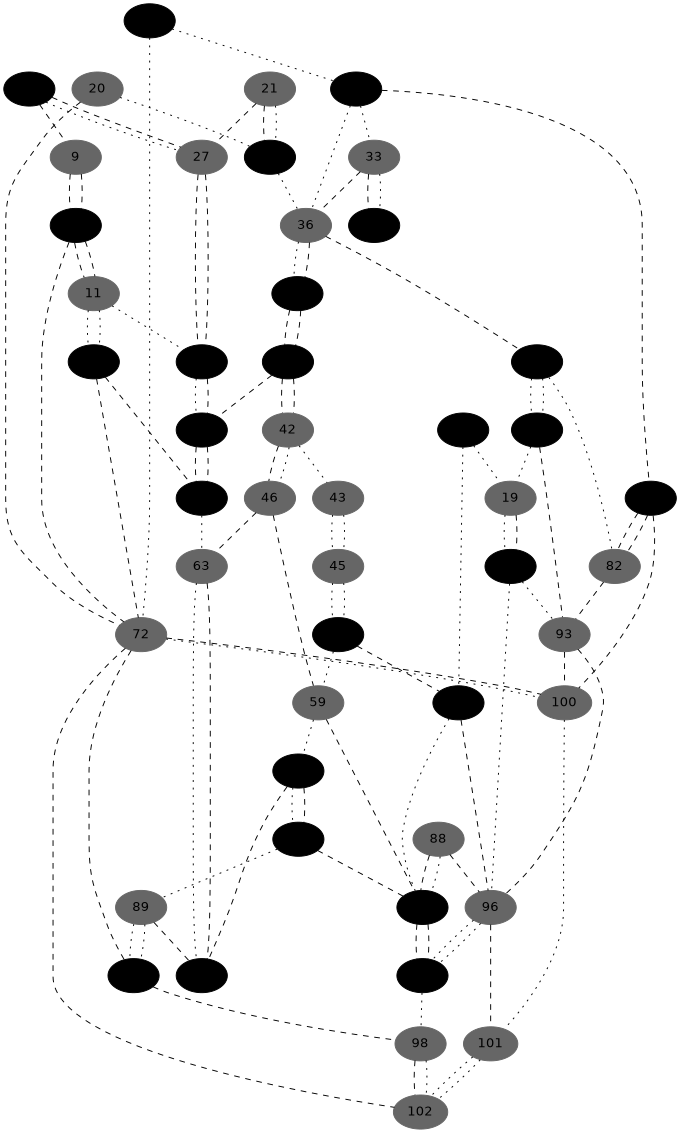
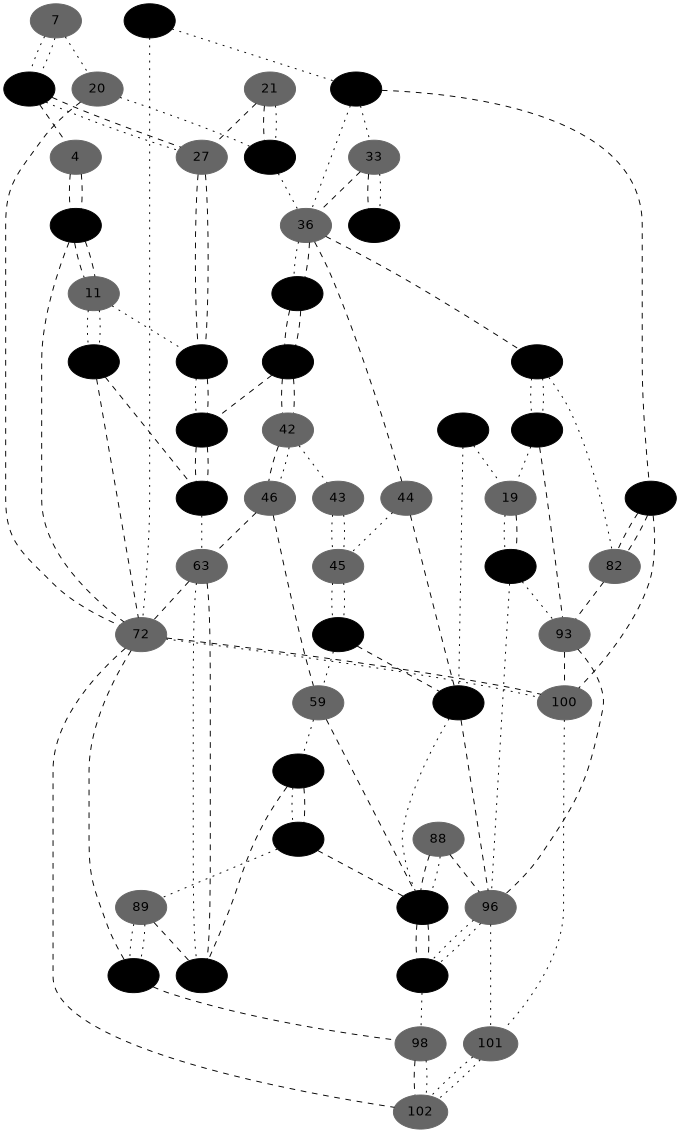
node "7": added
node "9": label "9" -> "4"
node "44": added
edge "63" -- "72": added
edge "96" -- "101": style dashed -> dotted
